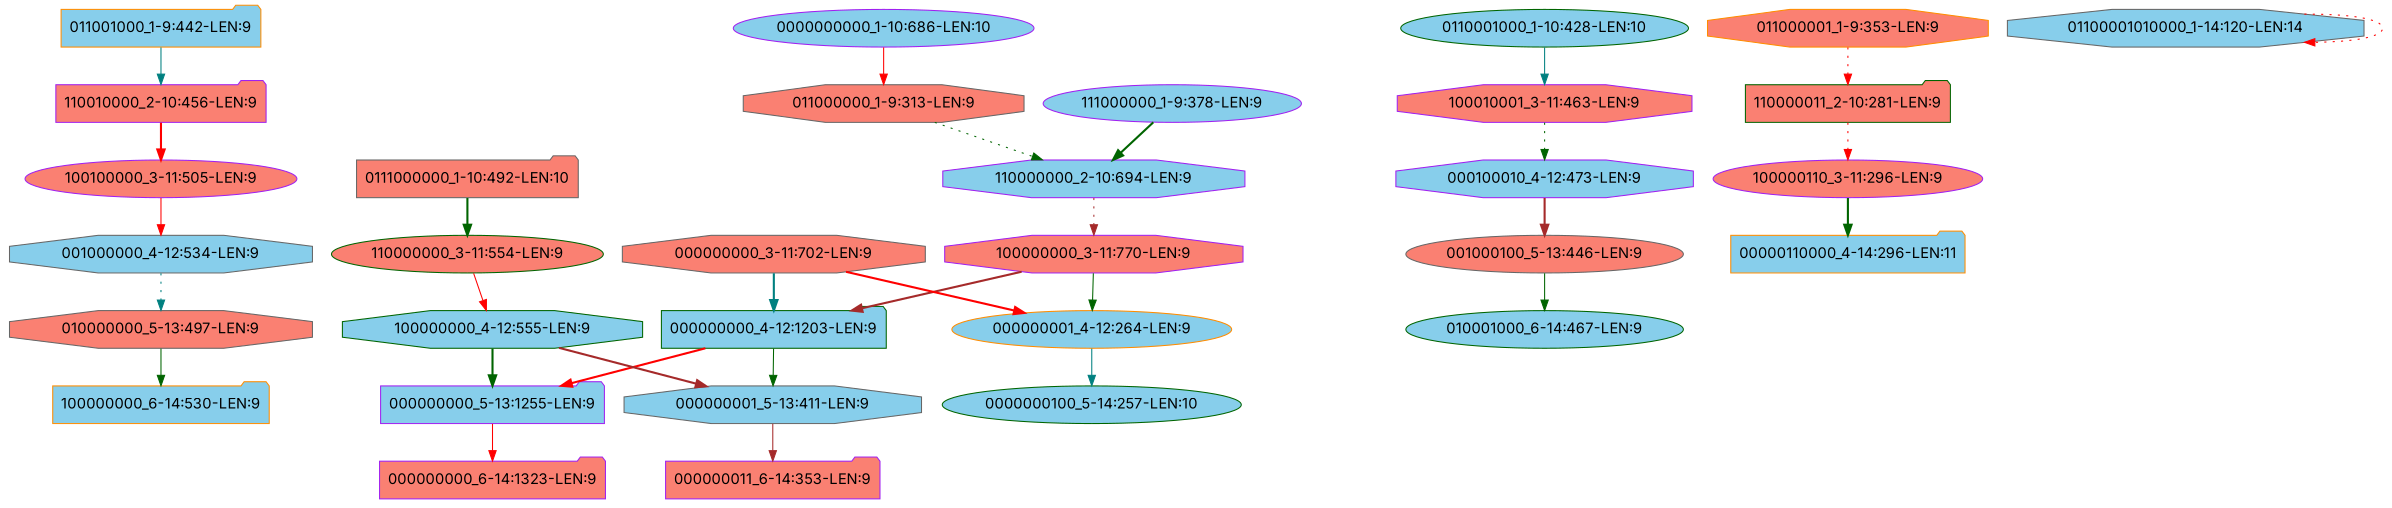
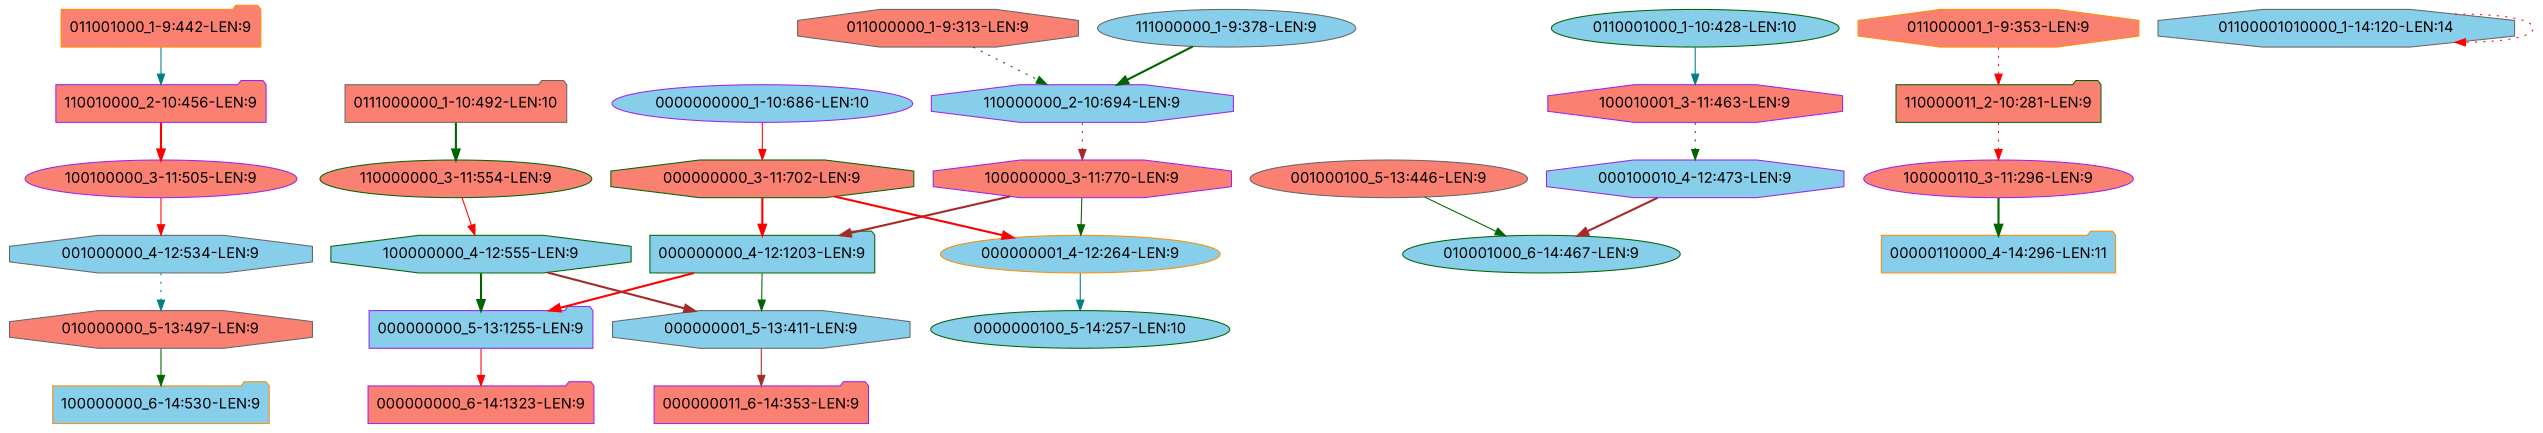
node "011001000_1-9:442-LEN:9": fillcolor skyblue -> salmon
edge "0000000000_1-10:686-LEN:10" -> "011000000_1-9:313-LEN:9": now "0000000000_1-10:686-LEN:10" -> "000000000_3-11:702-LEN:9"
node "111000000_1-9:378-LEN:9": color purple -> gray40
edge "000100010_4-12:473-LEN:9" -> "001000100_5-13:446-LEN:9": now "000100010_4-12:473-LEN:9" -> "010001000_6-14:467-LEN:9"
node "000000000_3-11:702-LEN:9": color gray40 -> darkgreen
edge "000000000_3-11:702-LEN:9" -> "000000000_4-12:1203-LEN:9": color teal -> red
